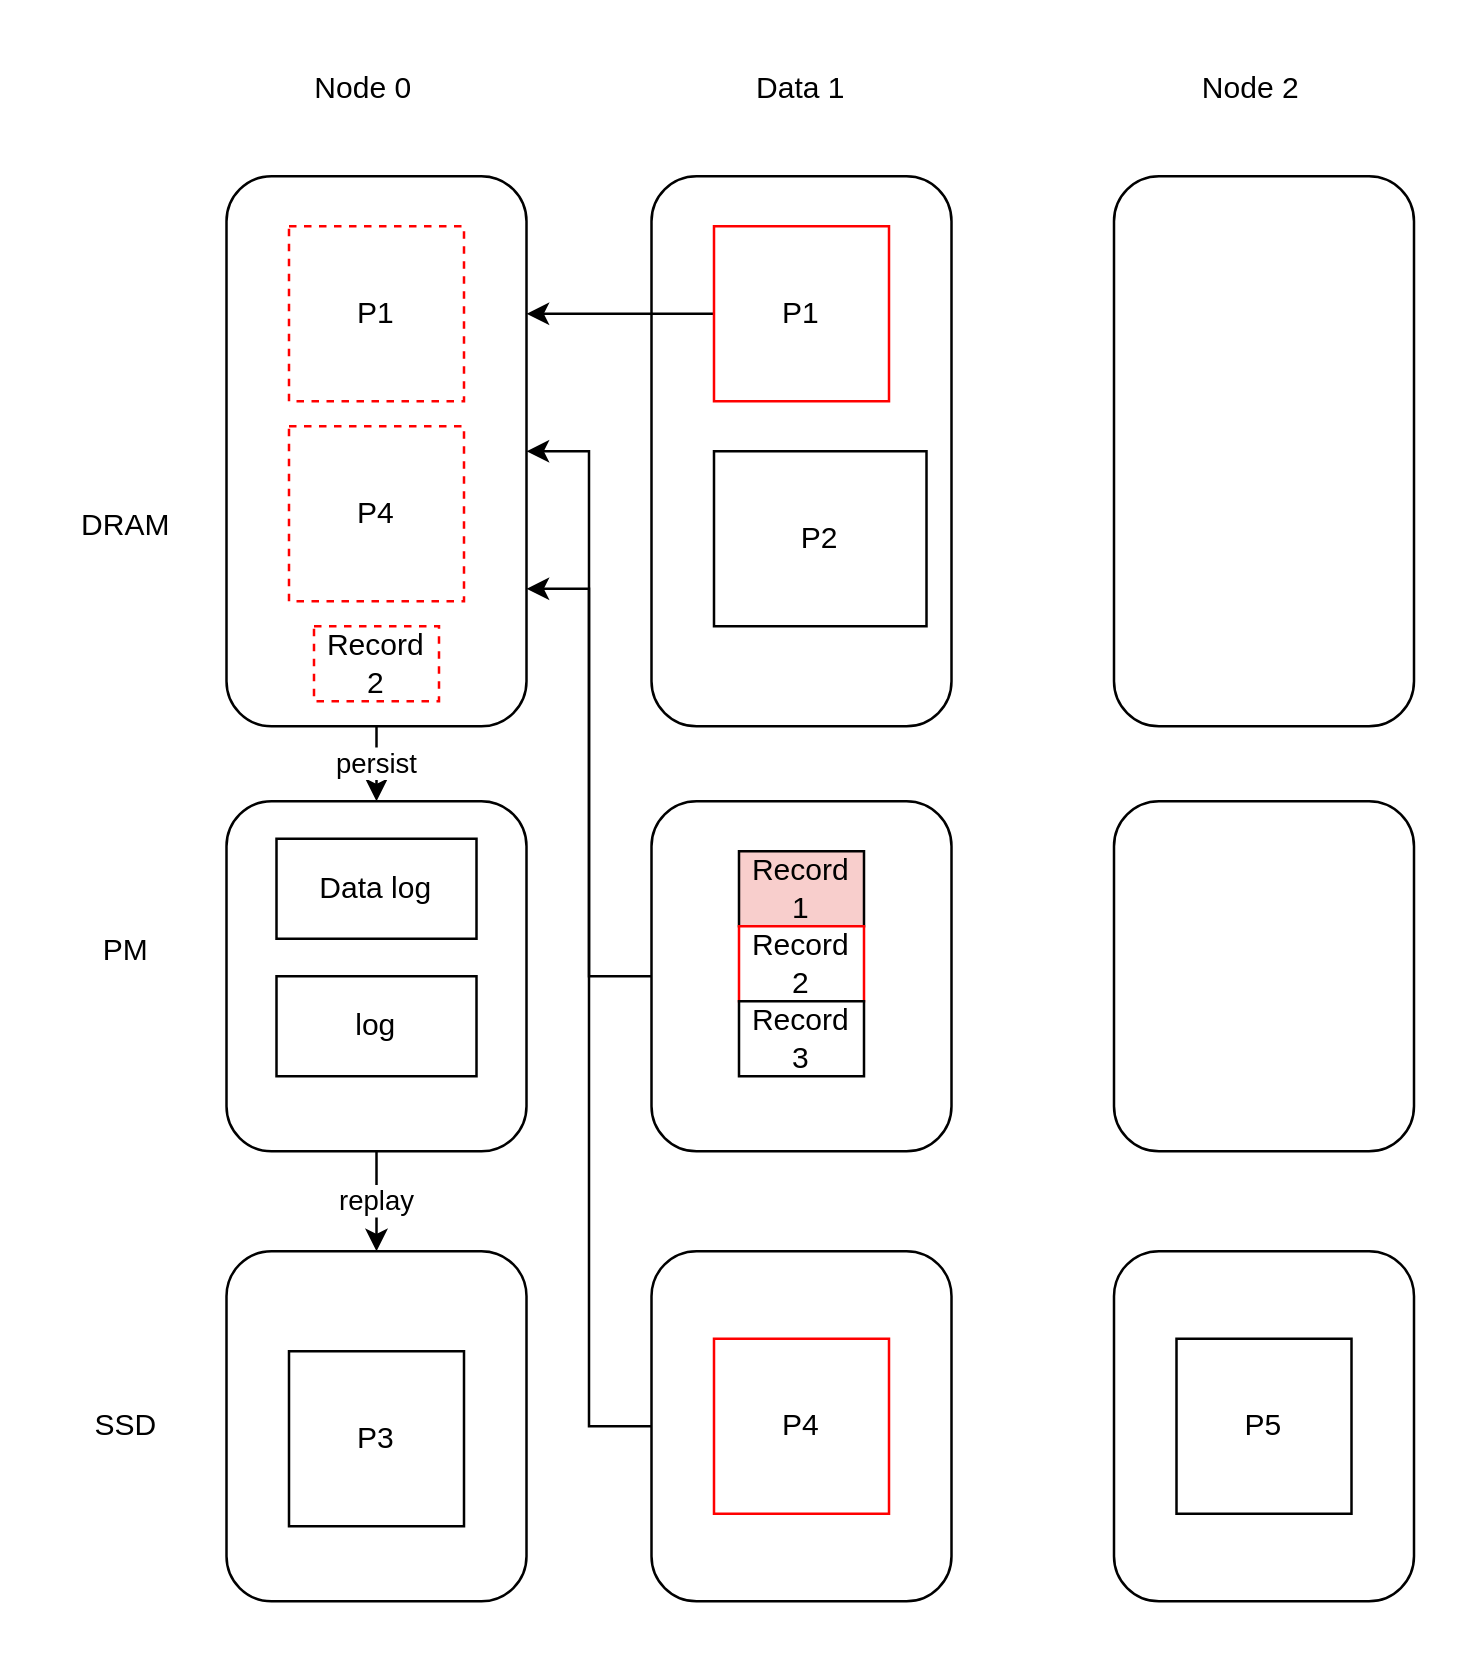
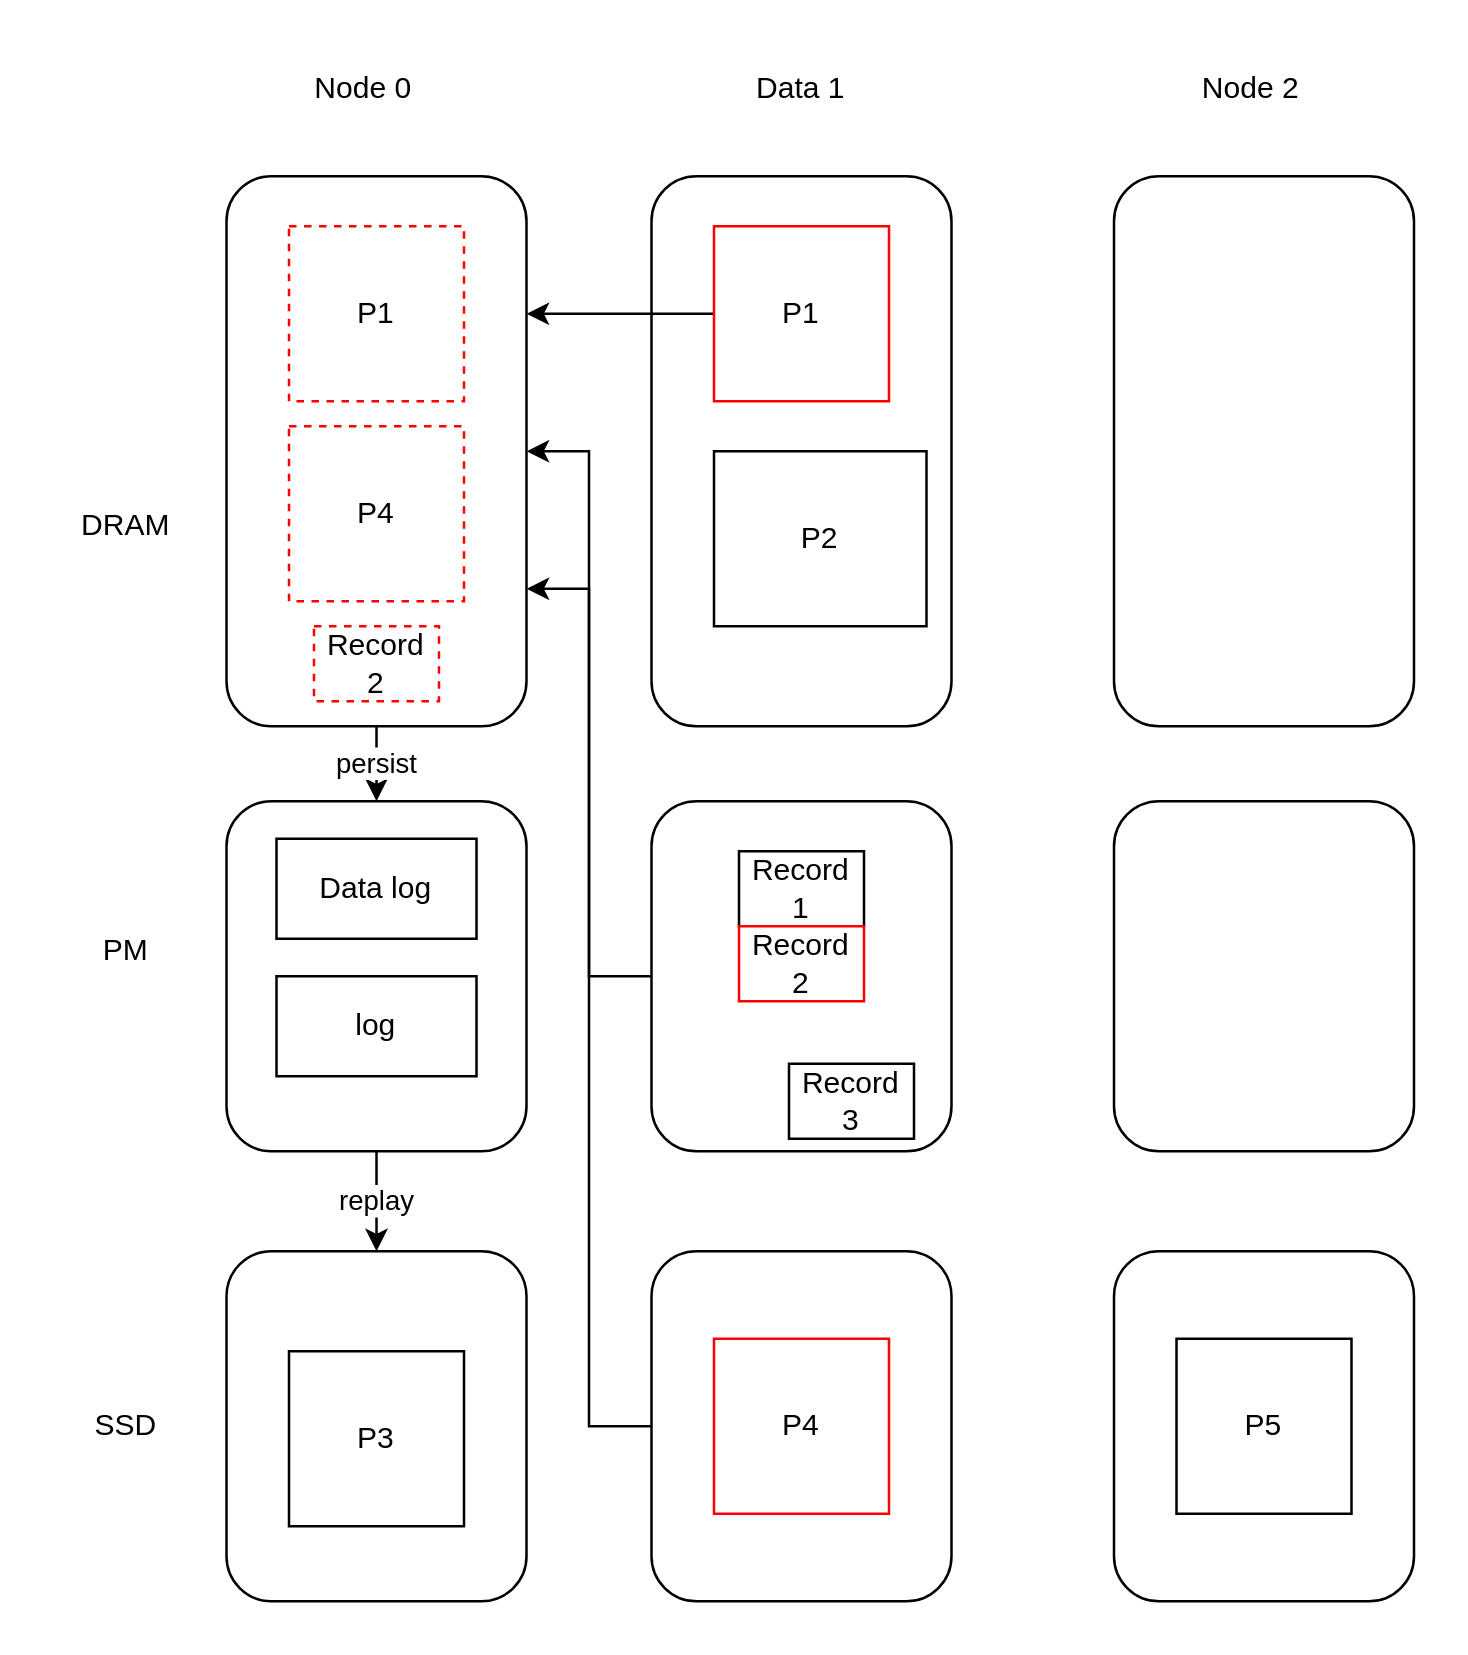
node "Record 1": fillcolor #f8cecc -> #ffffff
node "Record 3": moved (801, 1039) -> (851, 1101)
